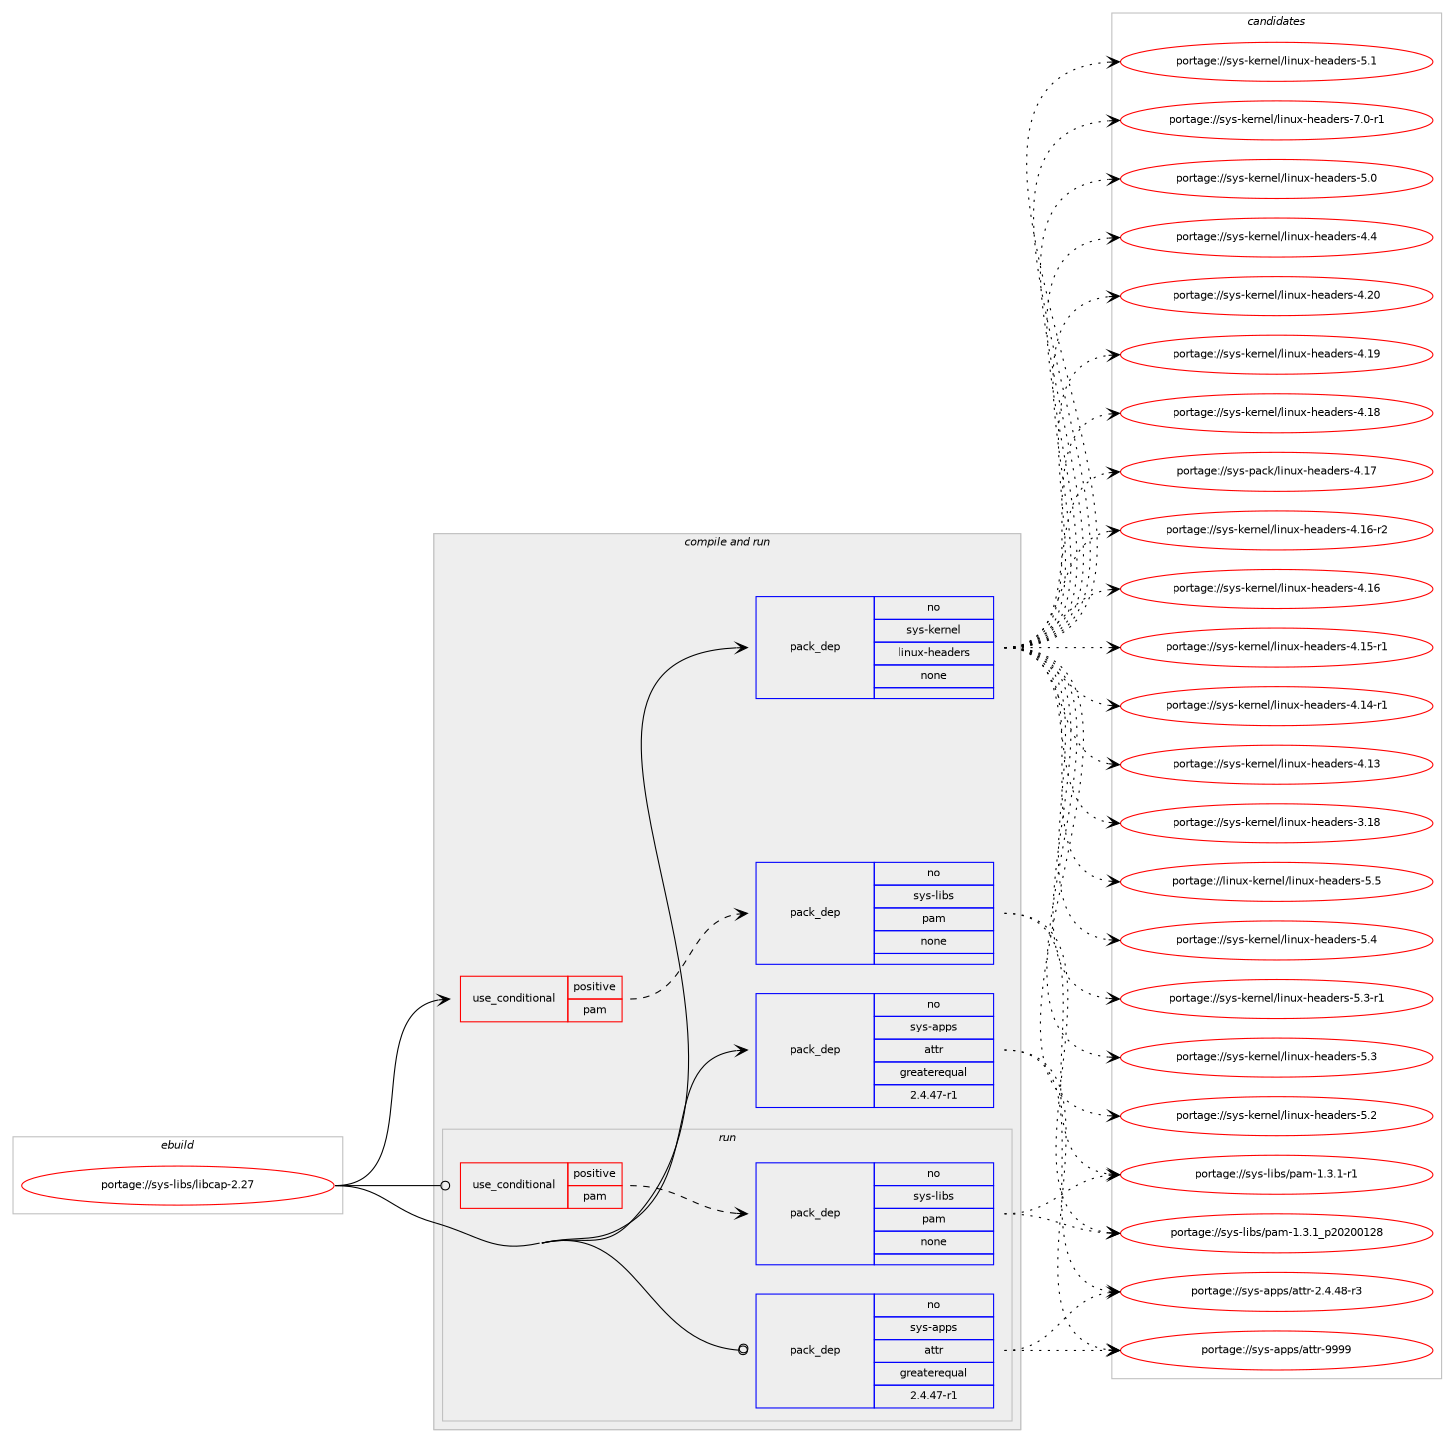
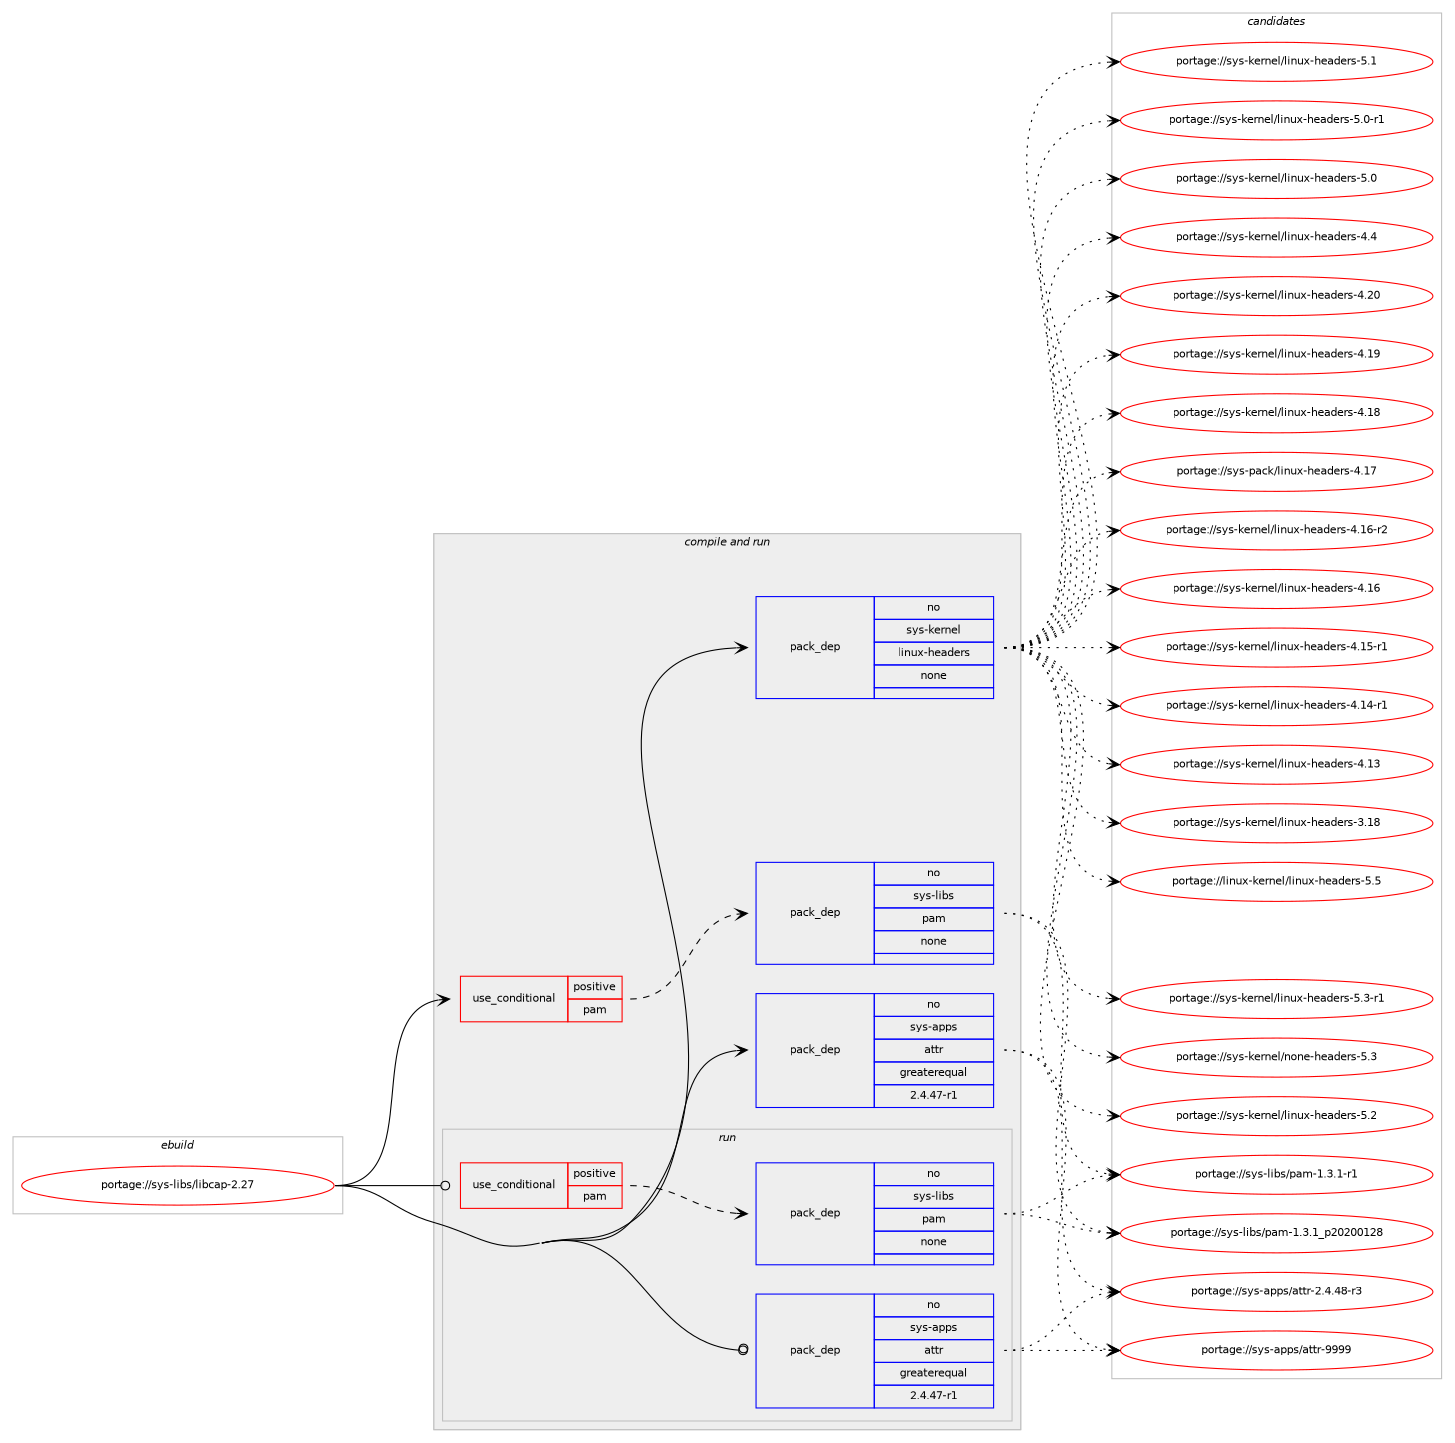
node "portage://sys-kernel/linux-headers-7.0-r1": label "portage://sys-kernel/linux-headers-7.0-r1" -> "portage://sys-kernel/linux-headers-5.0-r1"
node "portage://sys-kernel/linux-headers-5.4": removed
node "portage://sys-kernel/linux-headers-5.3": label "portage://sys-kernel/linux-headers-5.3" -> "portage://sys-kernel/none-headers-5.3"
